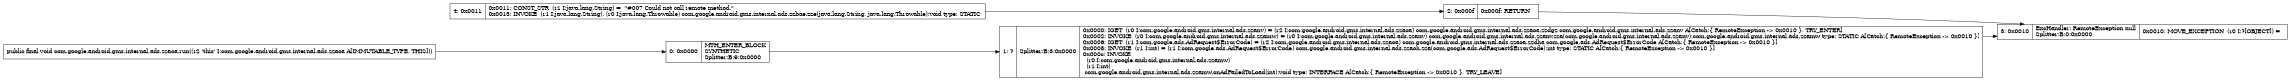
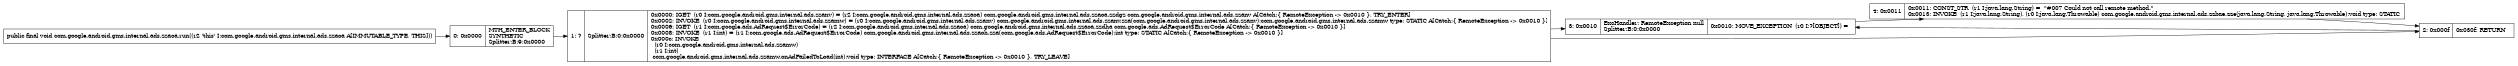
node "2: 0x000f": text "0x000f: RETURN" -> "0x030f: RETURN"
edge "3: 0x0010" -> "4: 0x0011": added
edge "1: ?" -> "2: 0x000f": added
node "1: ?": text "Splitter:B:3:0x0000" -> "Splitter:B:0:0x0000"
